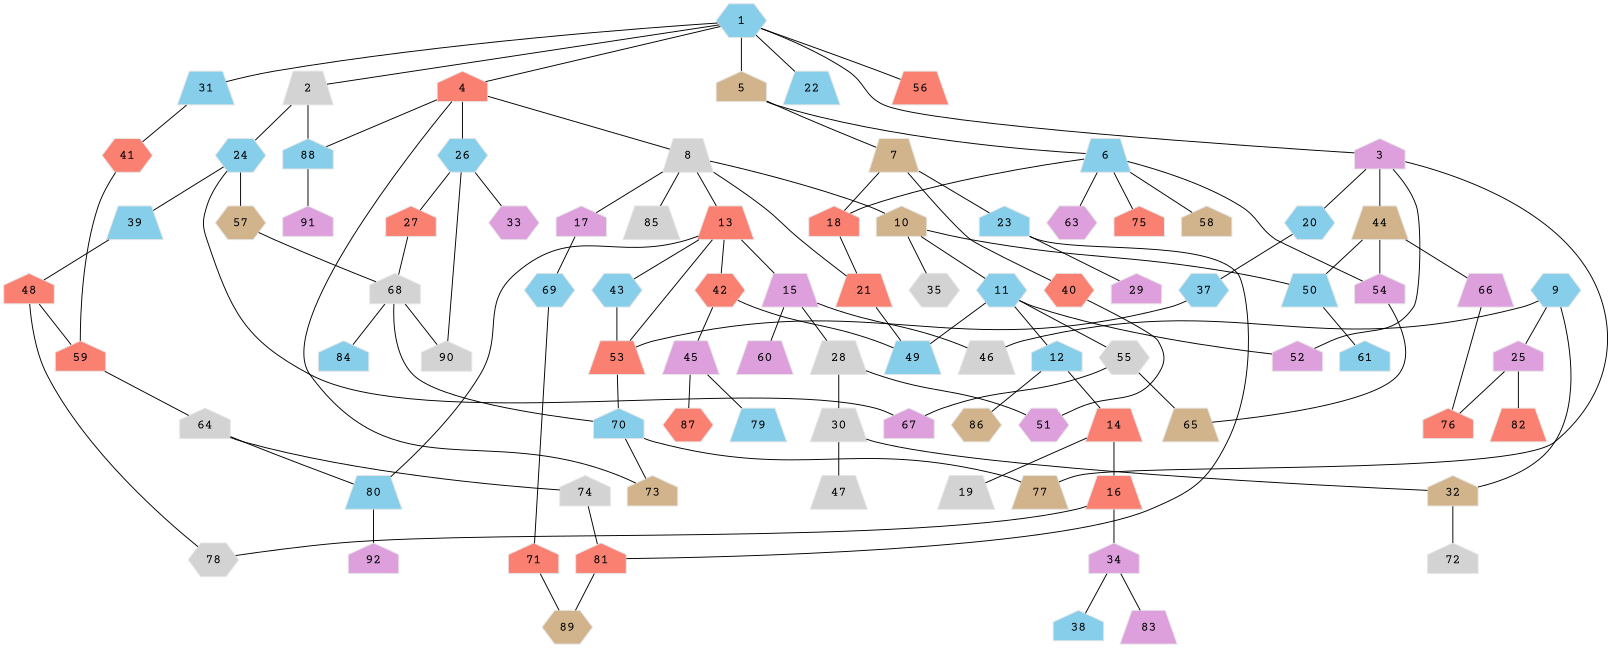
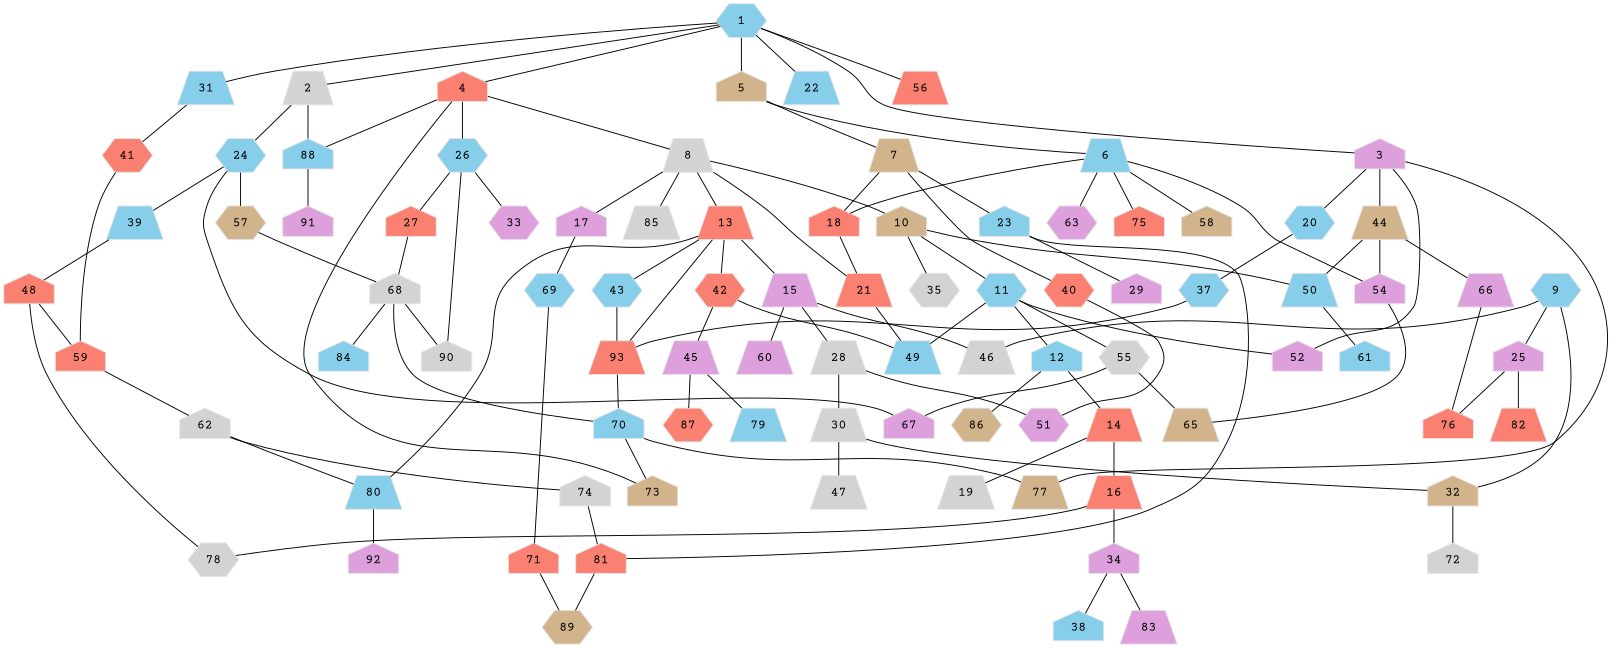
node "53": label "53" -> "93"
node "64": label "64" -> "62"
